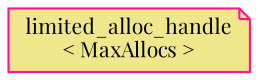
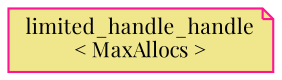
node "limited_alloc_handle < MaxAllocs >": label "limited_alloc_handle < MaxAllocs >" -> "limited_handle_handle < MaxAllocs >"
